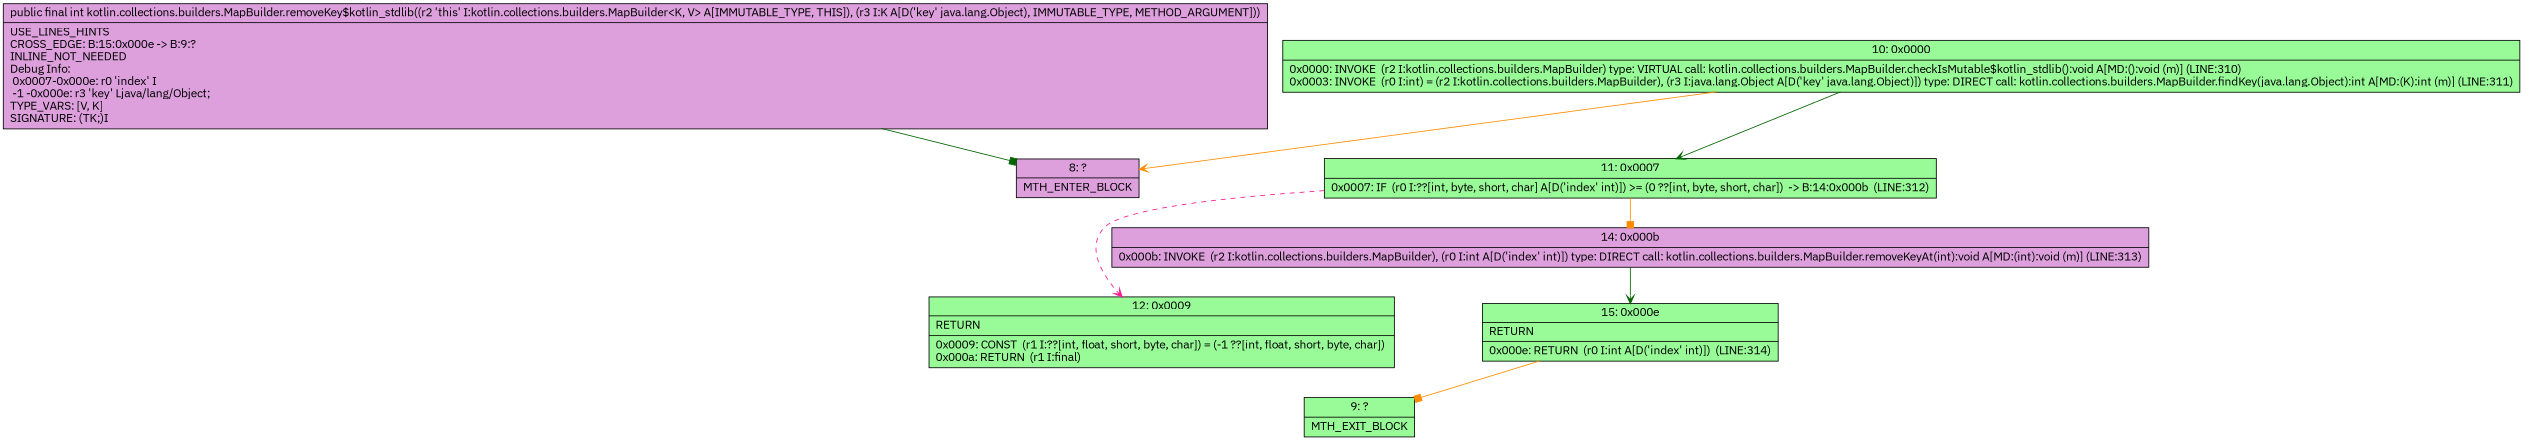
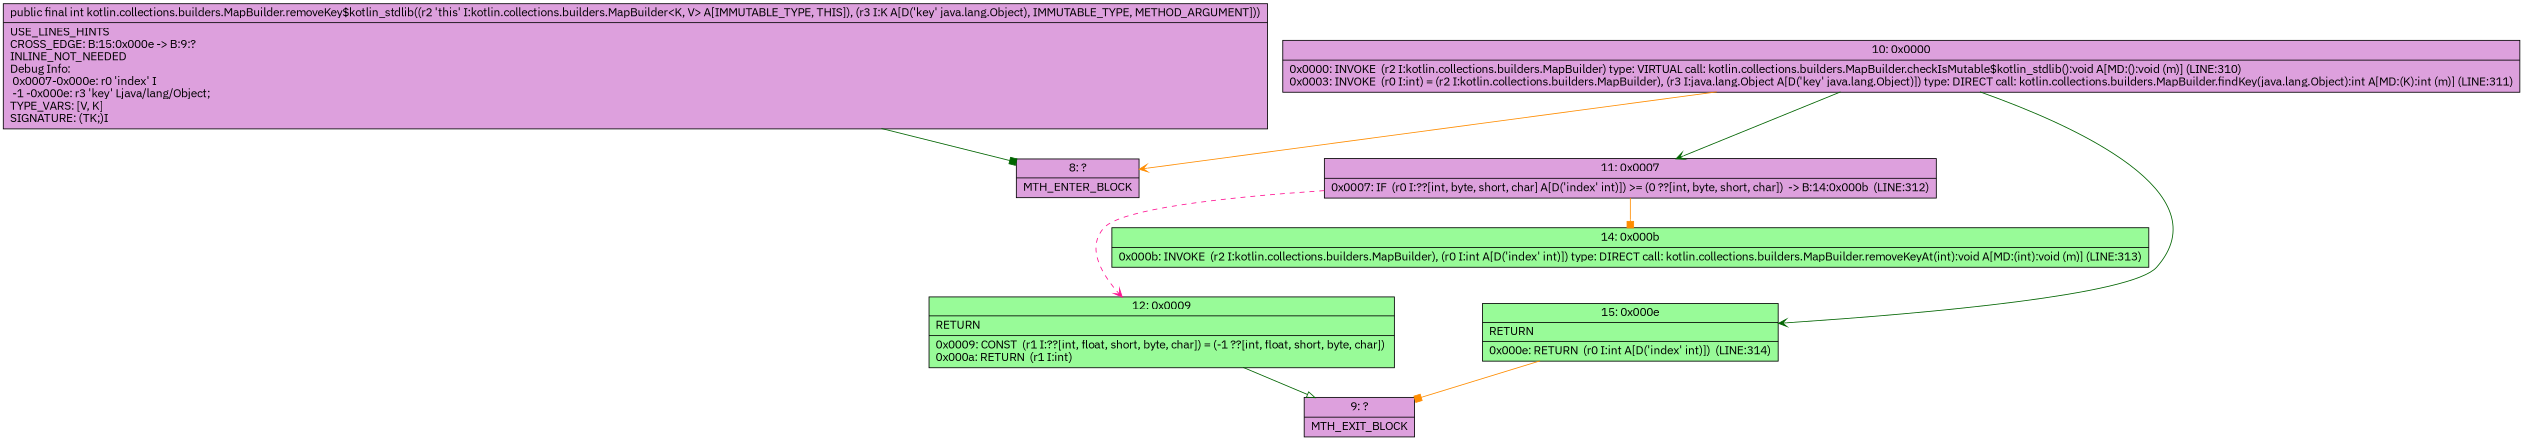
node "10: 0x0000": fillcolor palegreen -> plum
node "11: 0x0007": fillcolor palegreen -> plum
node "14: 0x000b": fillcolor plum -> palegreen
edge "14: 0x000b" -> "15: 0x000e": now "10: 0x0000" -> "15: 0x000e"
node "12: 0x0009": text "0x000a: RETURN  (r1 I:final)" -> "0x000a: RETURN  (r1 I:int)"
edge "12: 0x0009" -> "9: ?": added
node "9: ?": fillcolor palegreen -> plum
